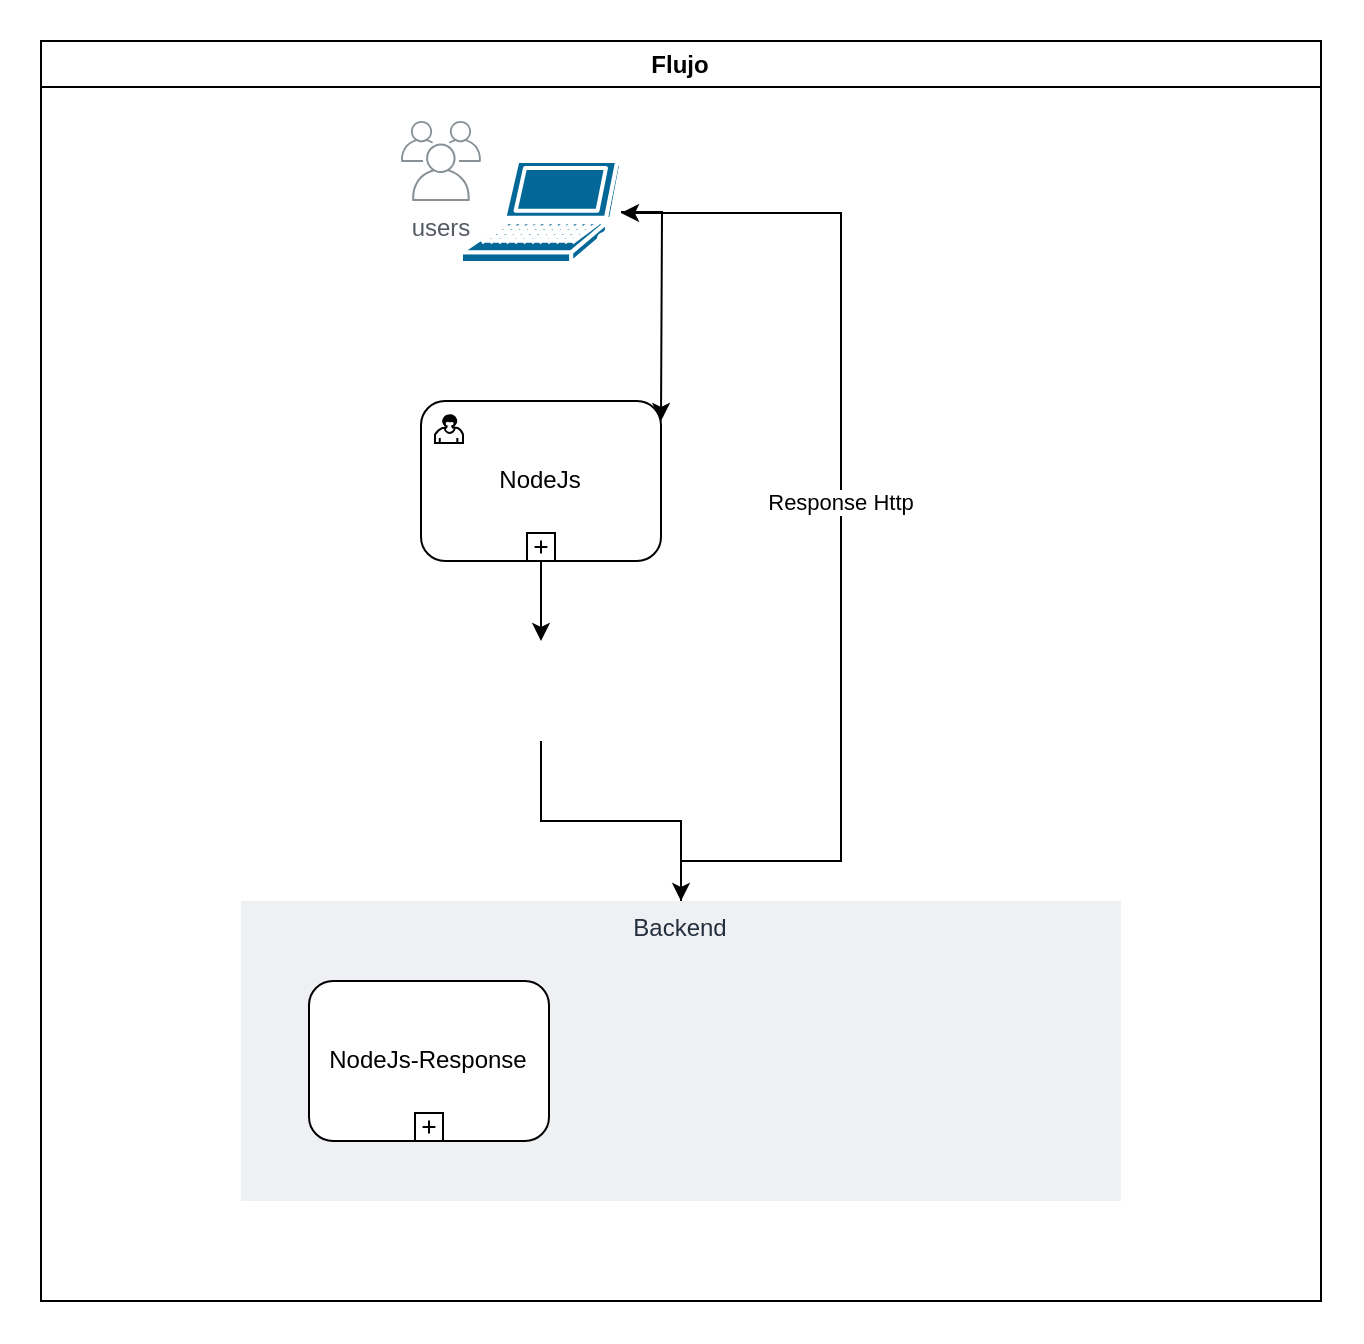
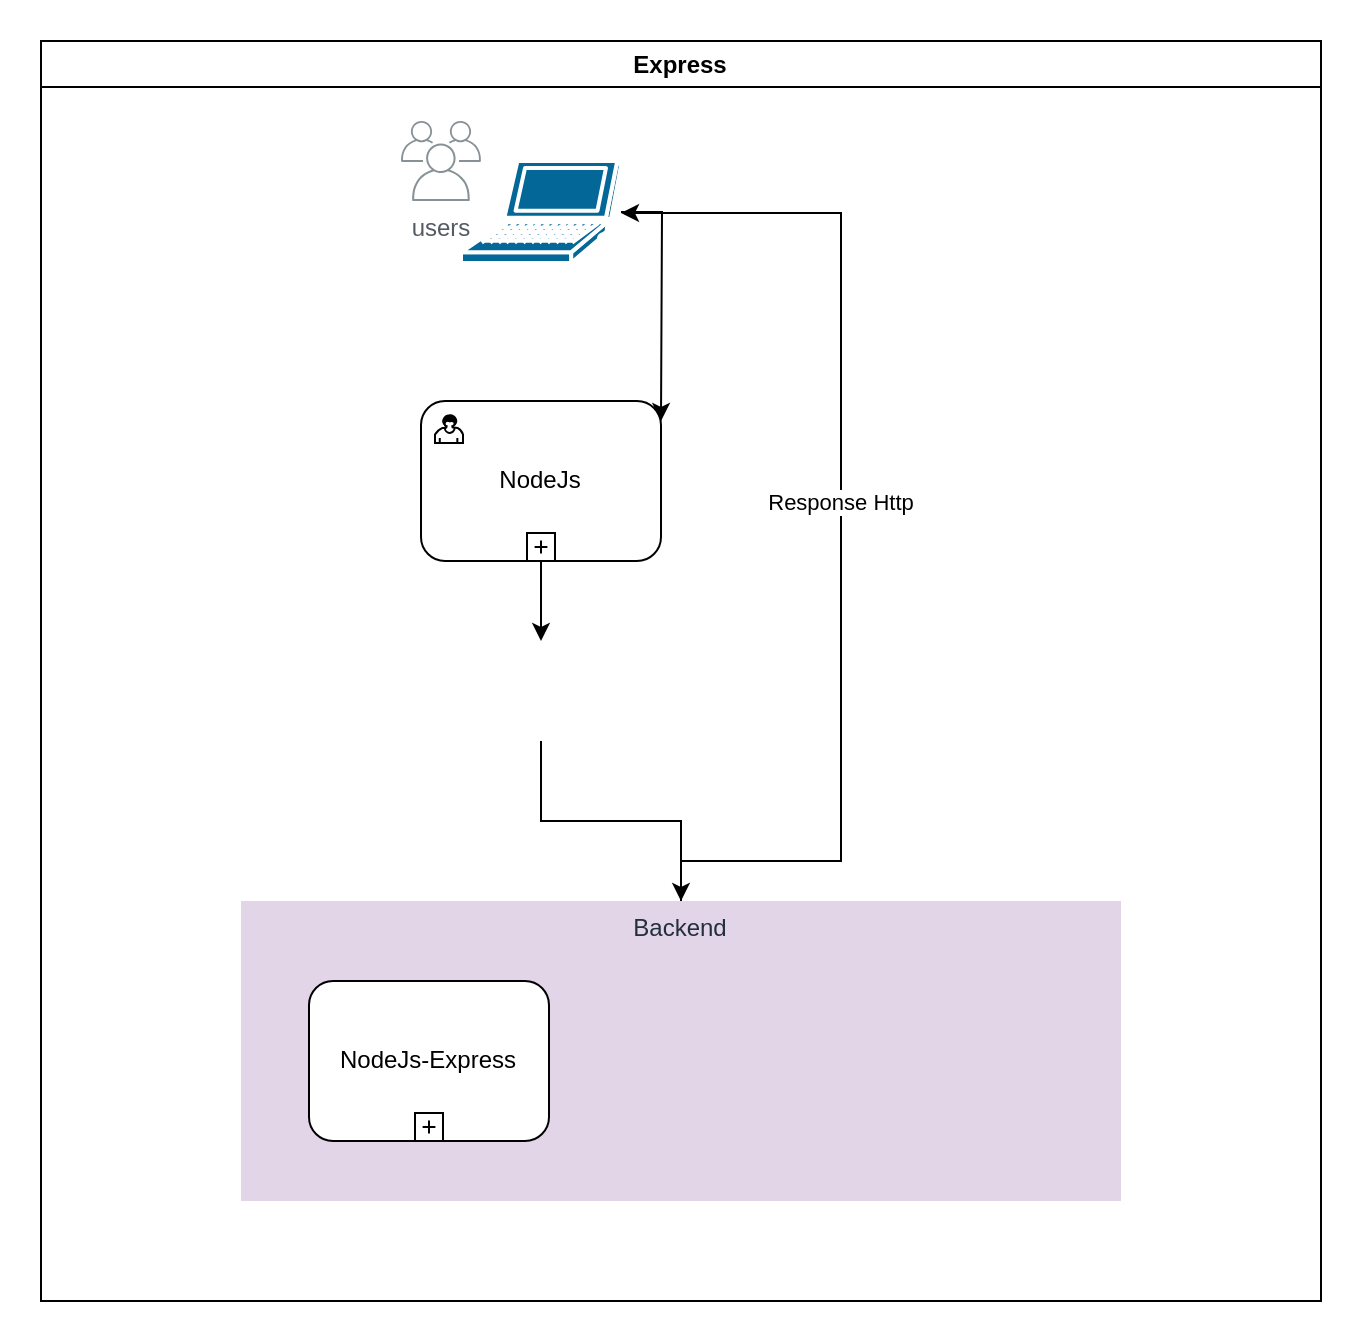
node "Flujo": label "Flujo" -> "Express"
node "Backend": fillcolor #eff0f3 -> #e1d5e7
node "NodeJs-Response": label "NodeJs-Response" -> "NodeJs-Express"
